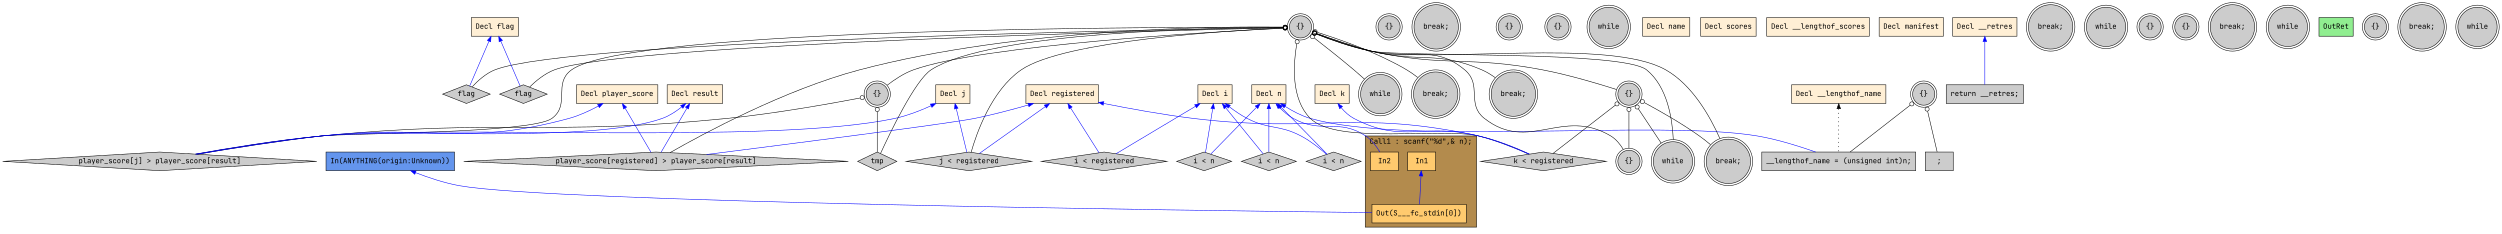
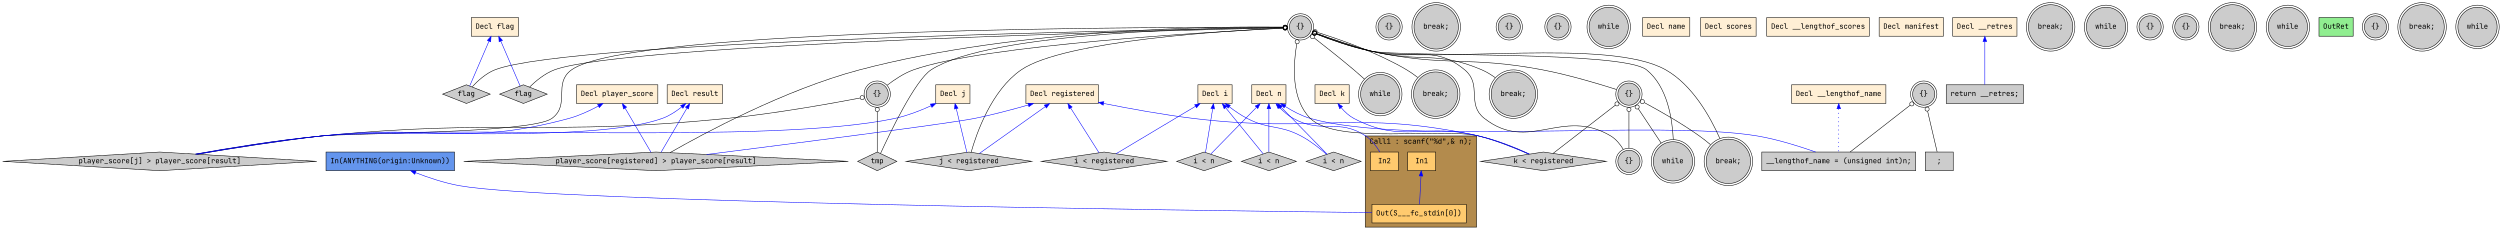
edge "__lengthof_name = (unsigned int)n;" -> "Decl __lengthof_name": color #000000 -> #0000ff
